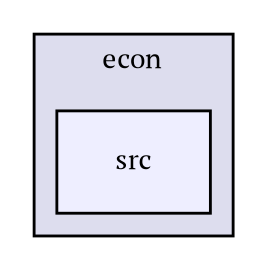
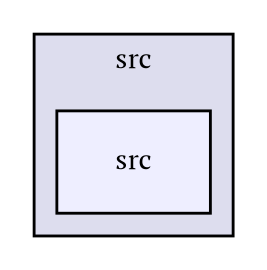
cluster "econ": label "econ" -> "src"
